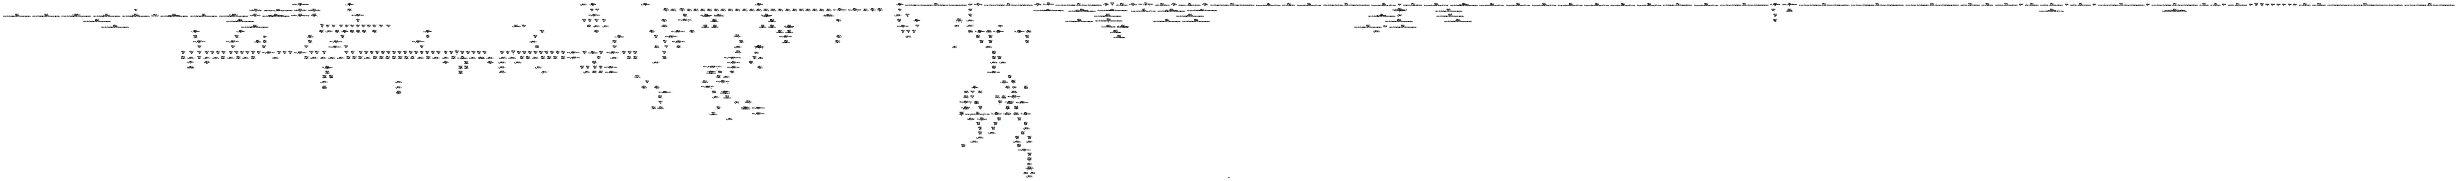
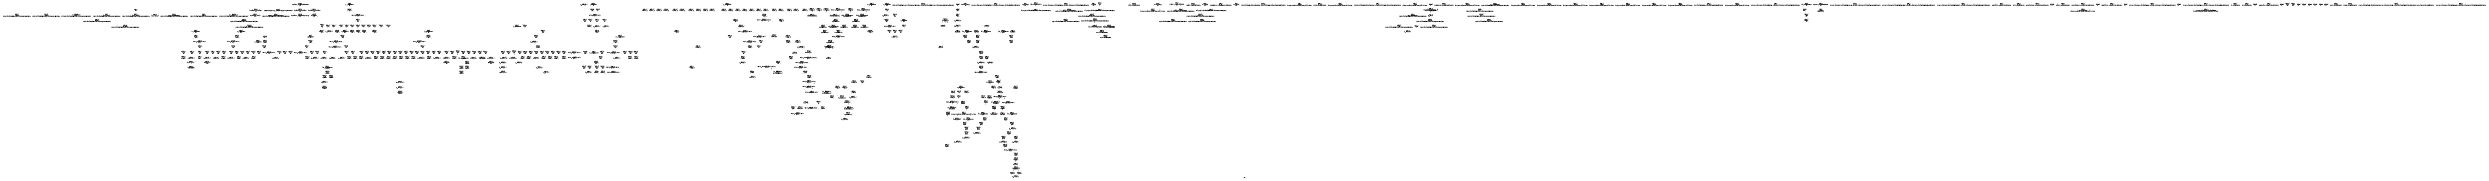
node "NodeID: 175": removed
